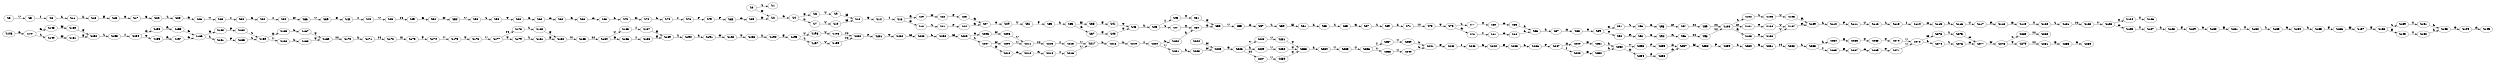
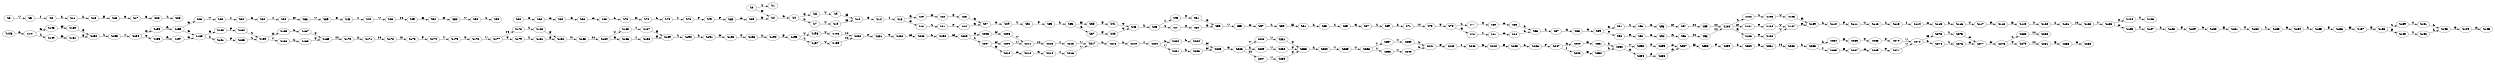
edge "S23" -> "S26": now "S158" -> "S26"
edge "S58" -> "S60": removed, label "T"
edge "S222" -> "S50": now "S222" -> "S224"
